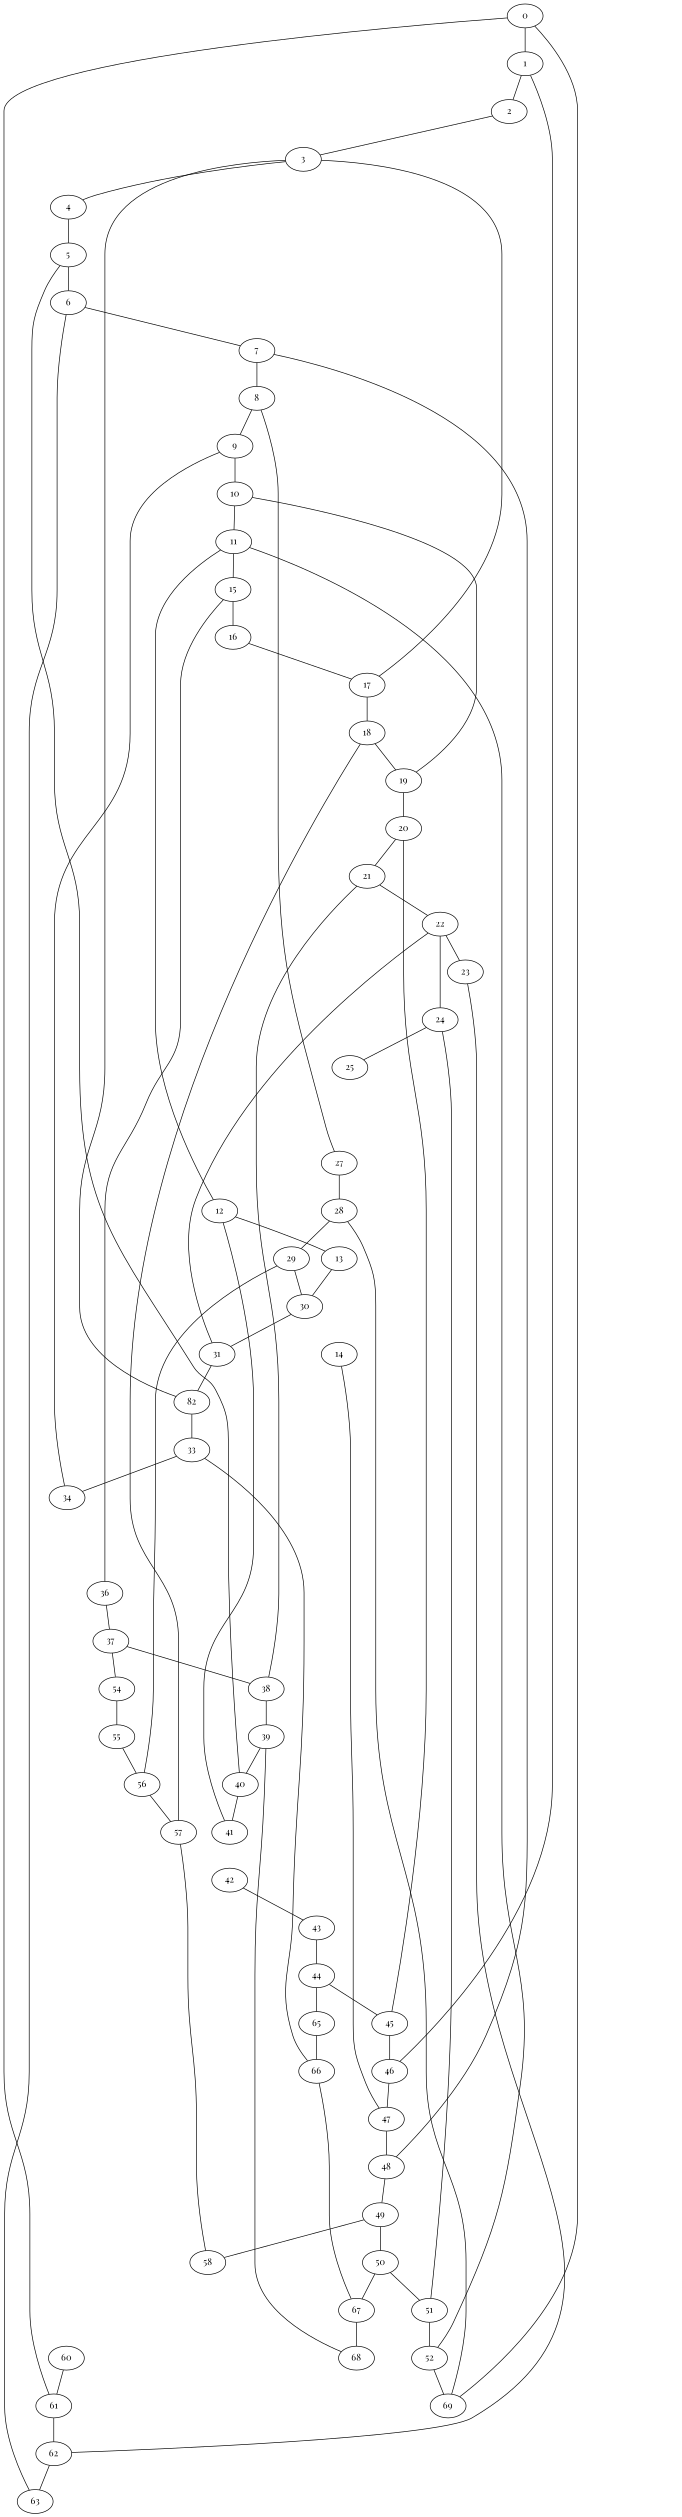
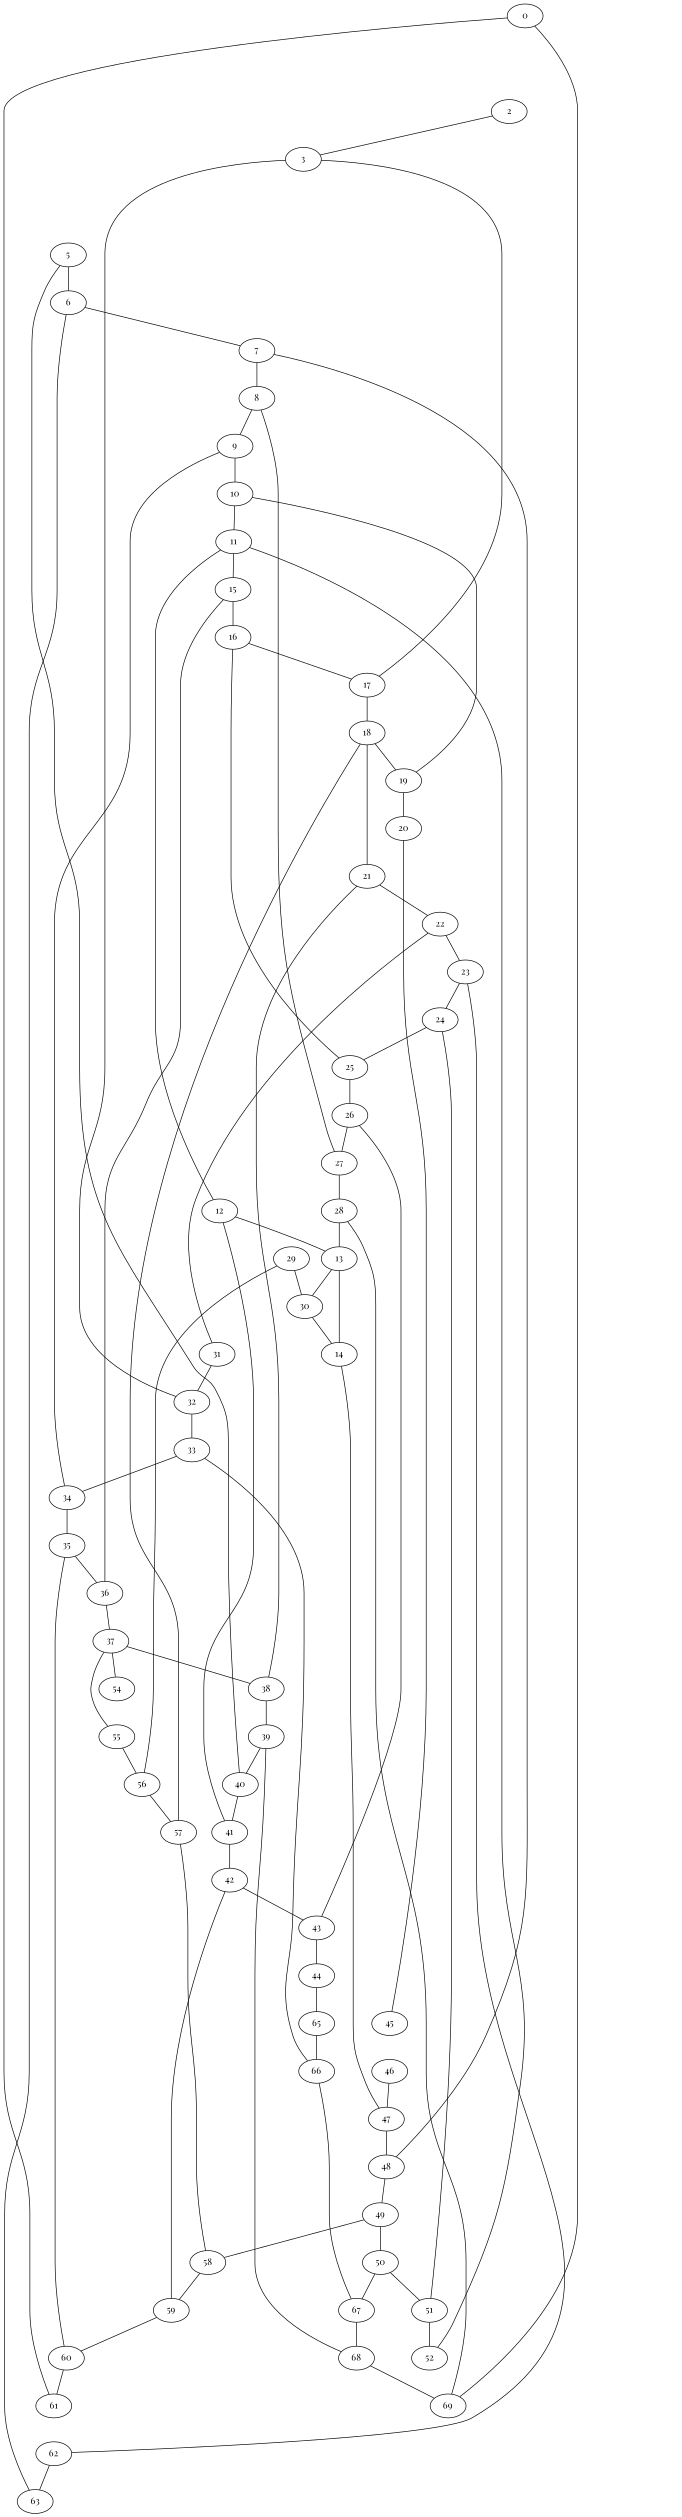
node "1": removed
node "4": removed
edge "20" -- "21": now "18" -- "21"
edge "16" -- "25": added
edge "22" -- "24": now "23" -- "24"
node "26": added
edge "28" -- "29": now "28" -- "13"
edge "13" -- "14": added
edge "30" -- "31": now "30" -- "14"
node "82": label "82" -> "32"
node "35": added
edge "54" -- "55": now "37" -- "55"
edge "41" -- "42": added
edge "44" -- "45": removed
edge "45" -- "46": removed
node "59": added
edge "52" -- "69": now "68" -- "69"
edge "61" -- "62": removed
